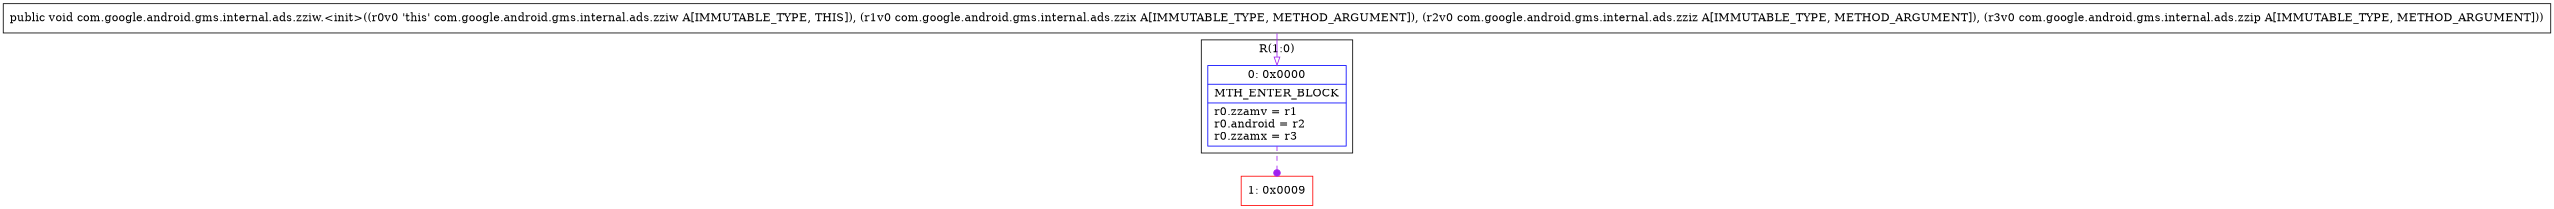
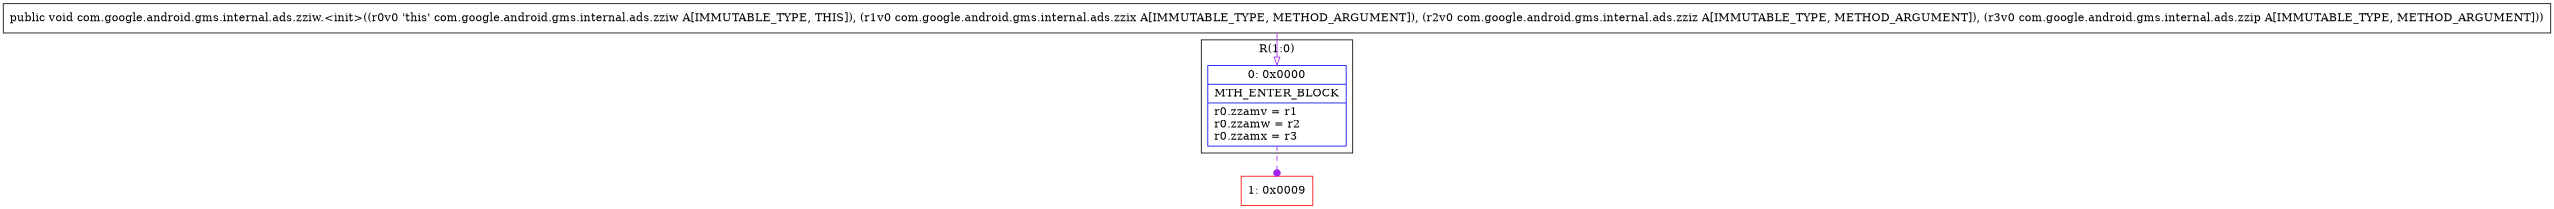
node "0: 0x0000": text "r0.android = r2" -> "r0.zzamw = r2"
